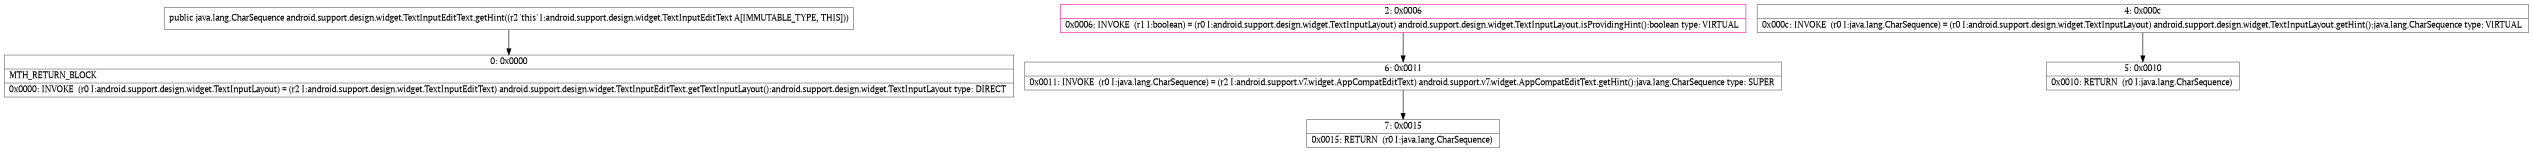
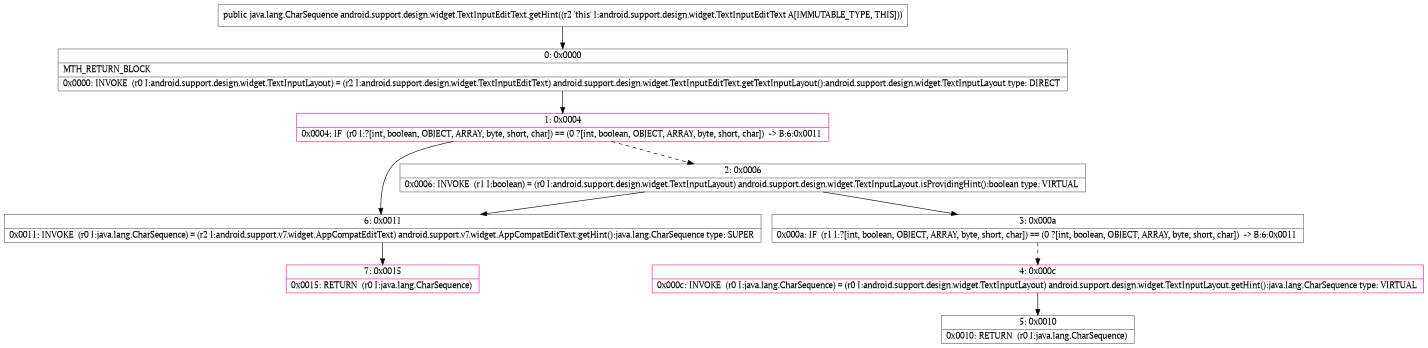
node "2: 0x0006": color deeppink -> gray40
node "4: 0x000c": color gray40 -> deeppink
node "1: 0x0004": added
node "7: 0x0015": color gray40 -> deeppink
node "3: 0x000a": added
